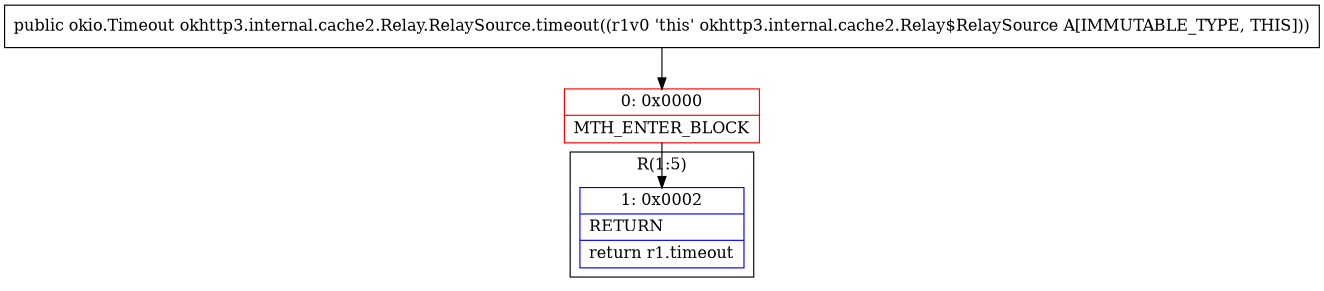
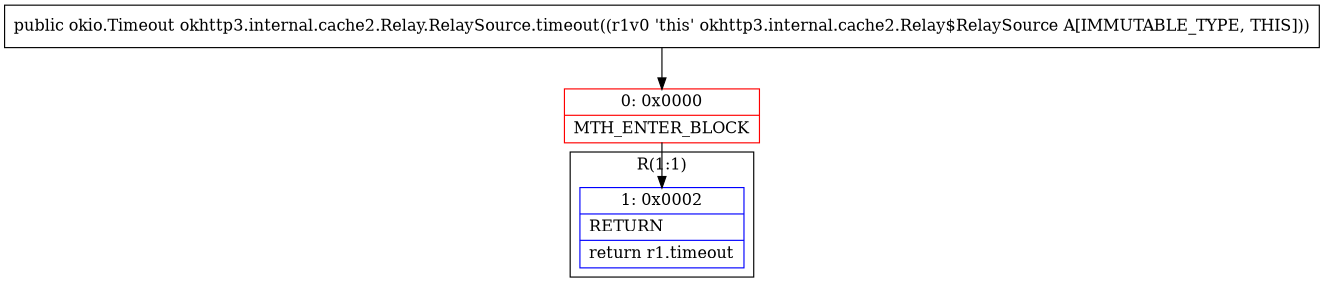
cluster "R(1:5)": label "R(1:5)" -> "R(1:1)"
